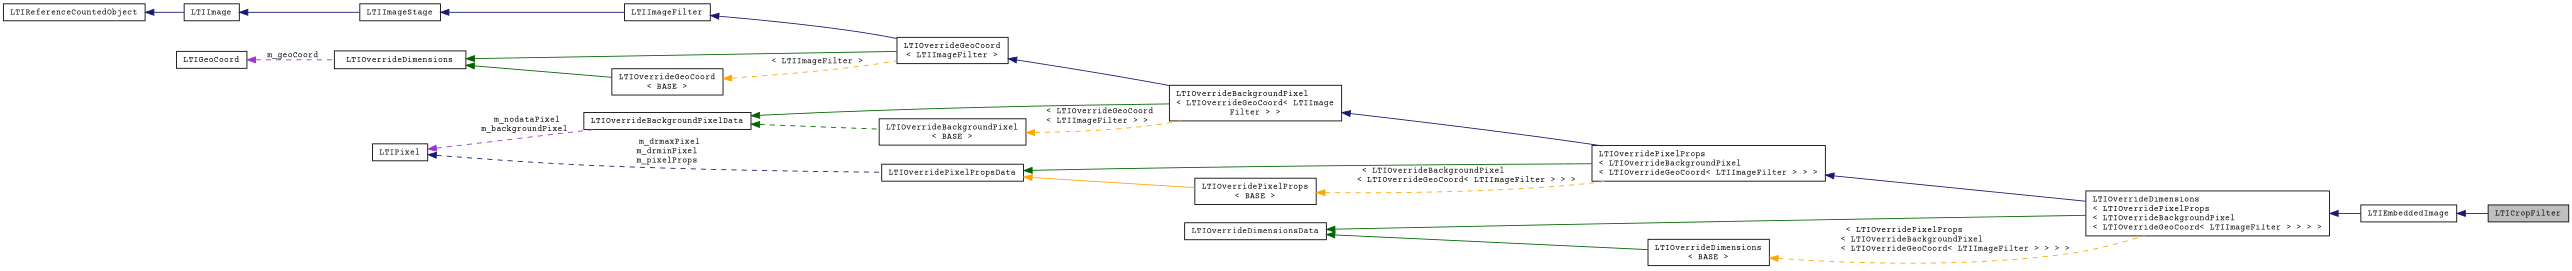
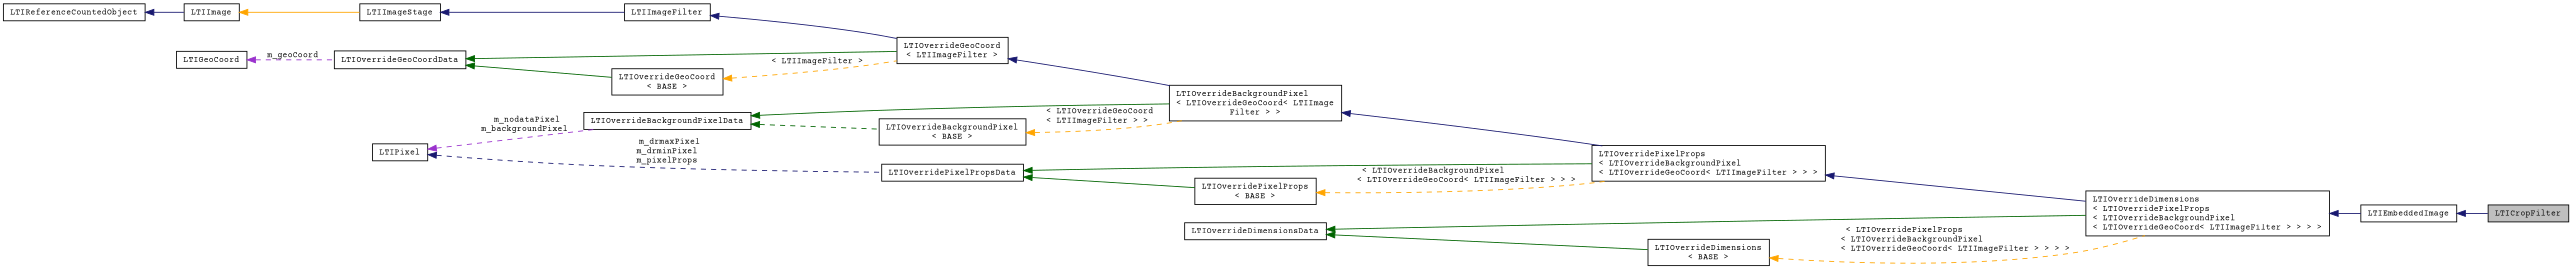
edge "LTIImageStage" -> "LTIImage": color midnightblue -> orange
node "LTIOverrideDimensions": label "LTIOverrideDimensions" -> "LTIOverrideGeoCoordData"
edge "LTIOverridePixelProps < BASE >" -> "LTIOverridePixelPropsData": color orange -> darkgreen
